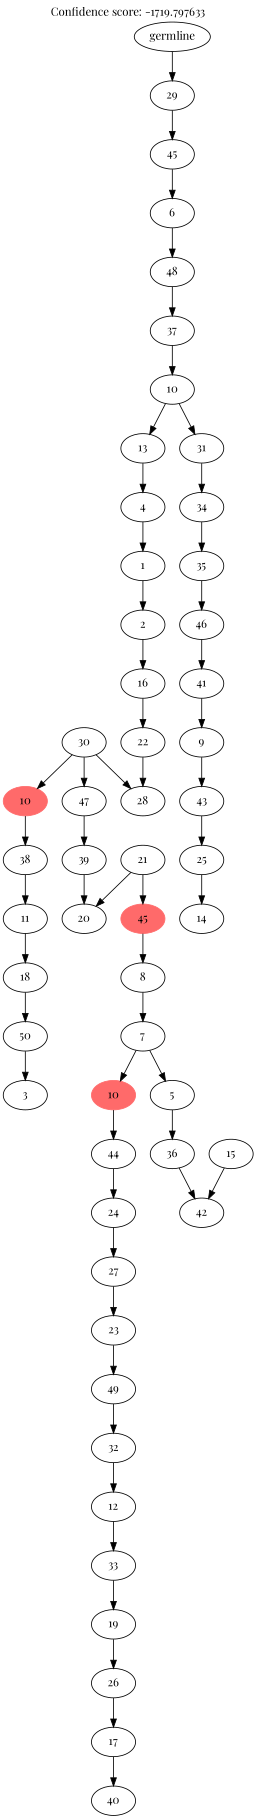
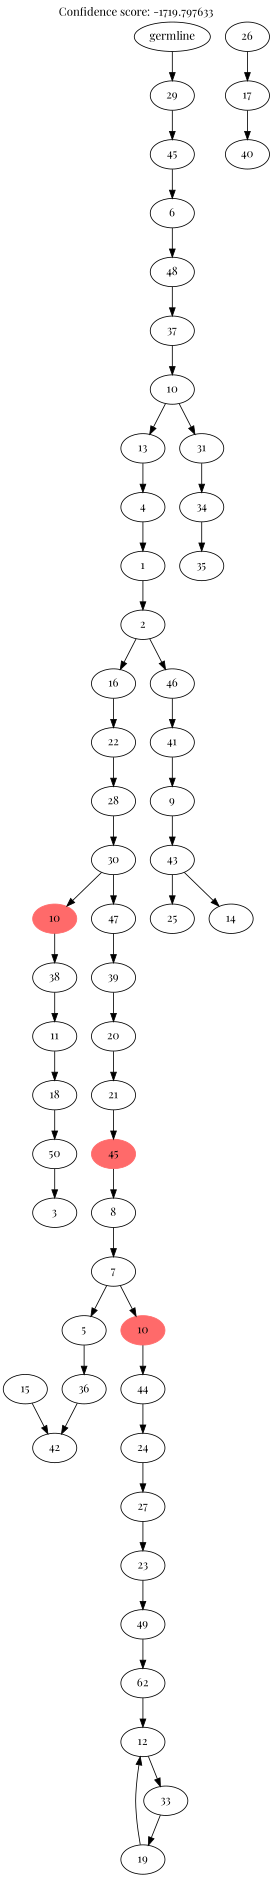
edge "35" -> "46": now "2" -> "46"
edge "30" -> "28": reversed
edge "25" -> "14": now "43" -> "14"
edge "21" -> "20": reversed
node "32": label "32" -> "62"
edge "19" -> "26": now "19" -> "12"
